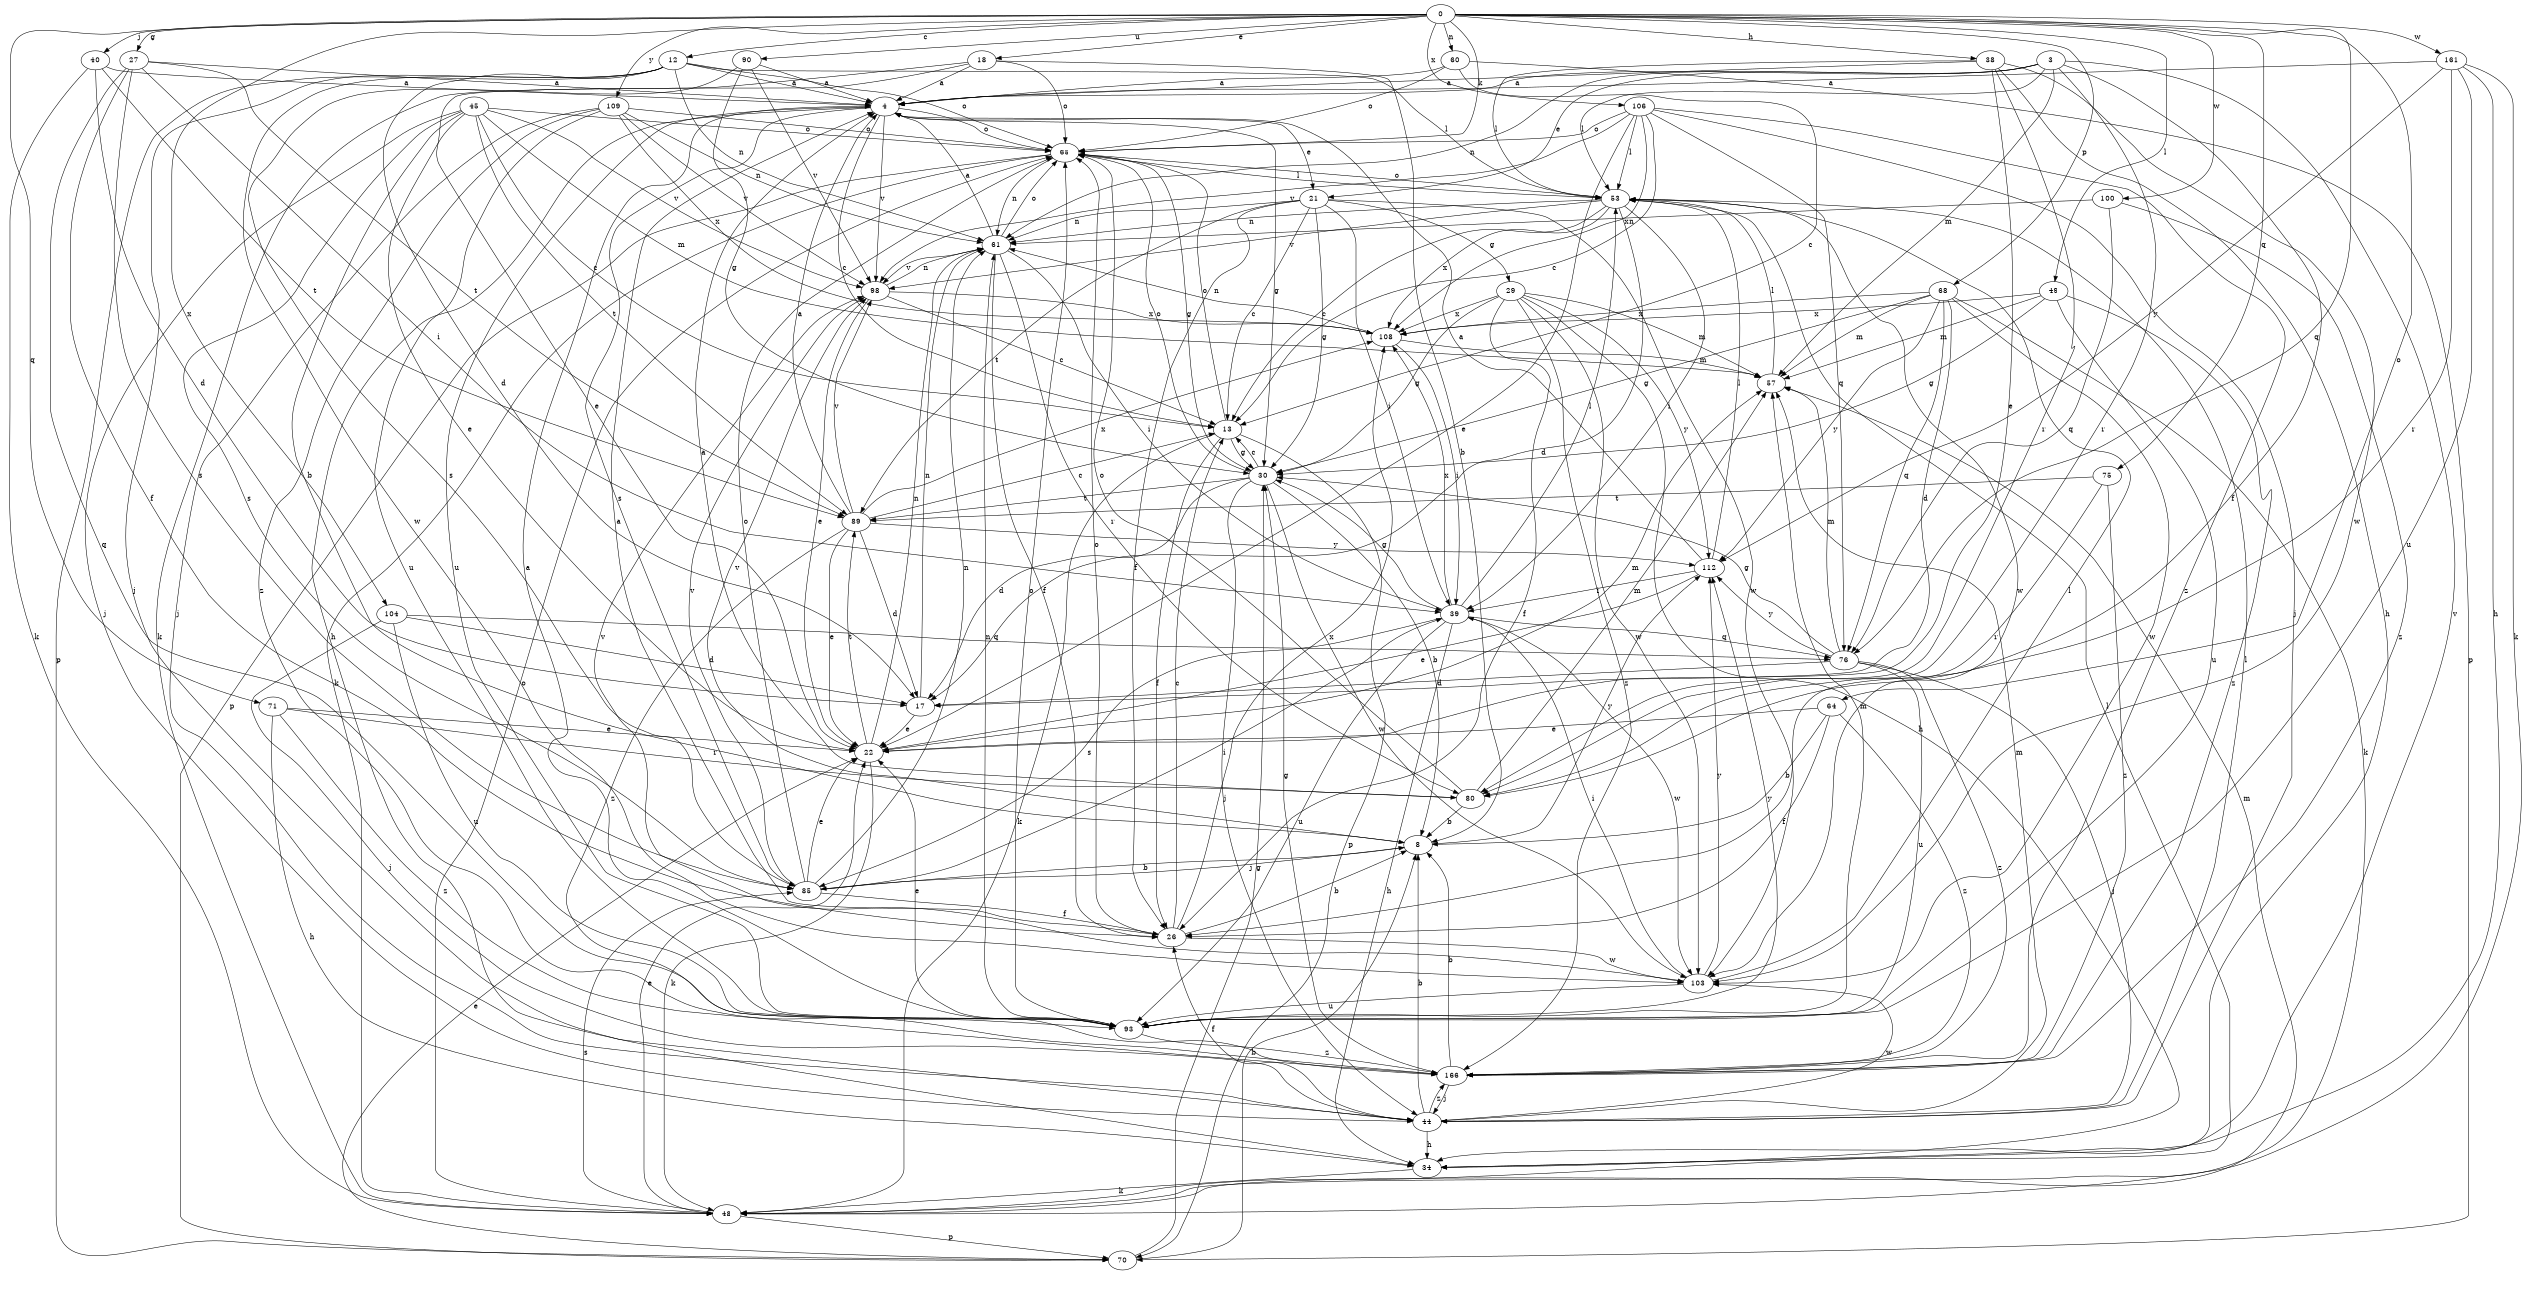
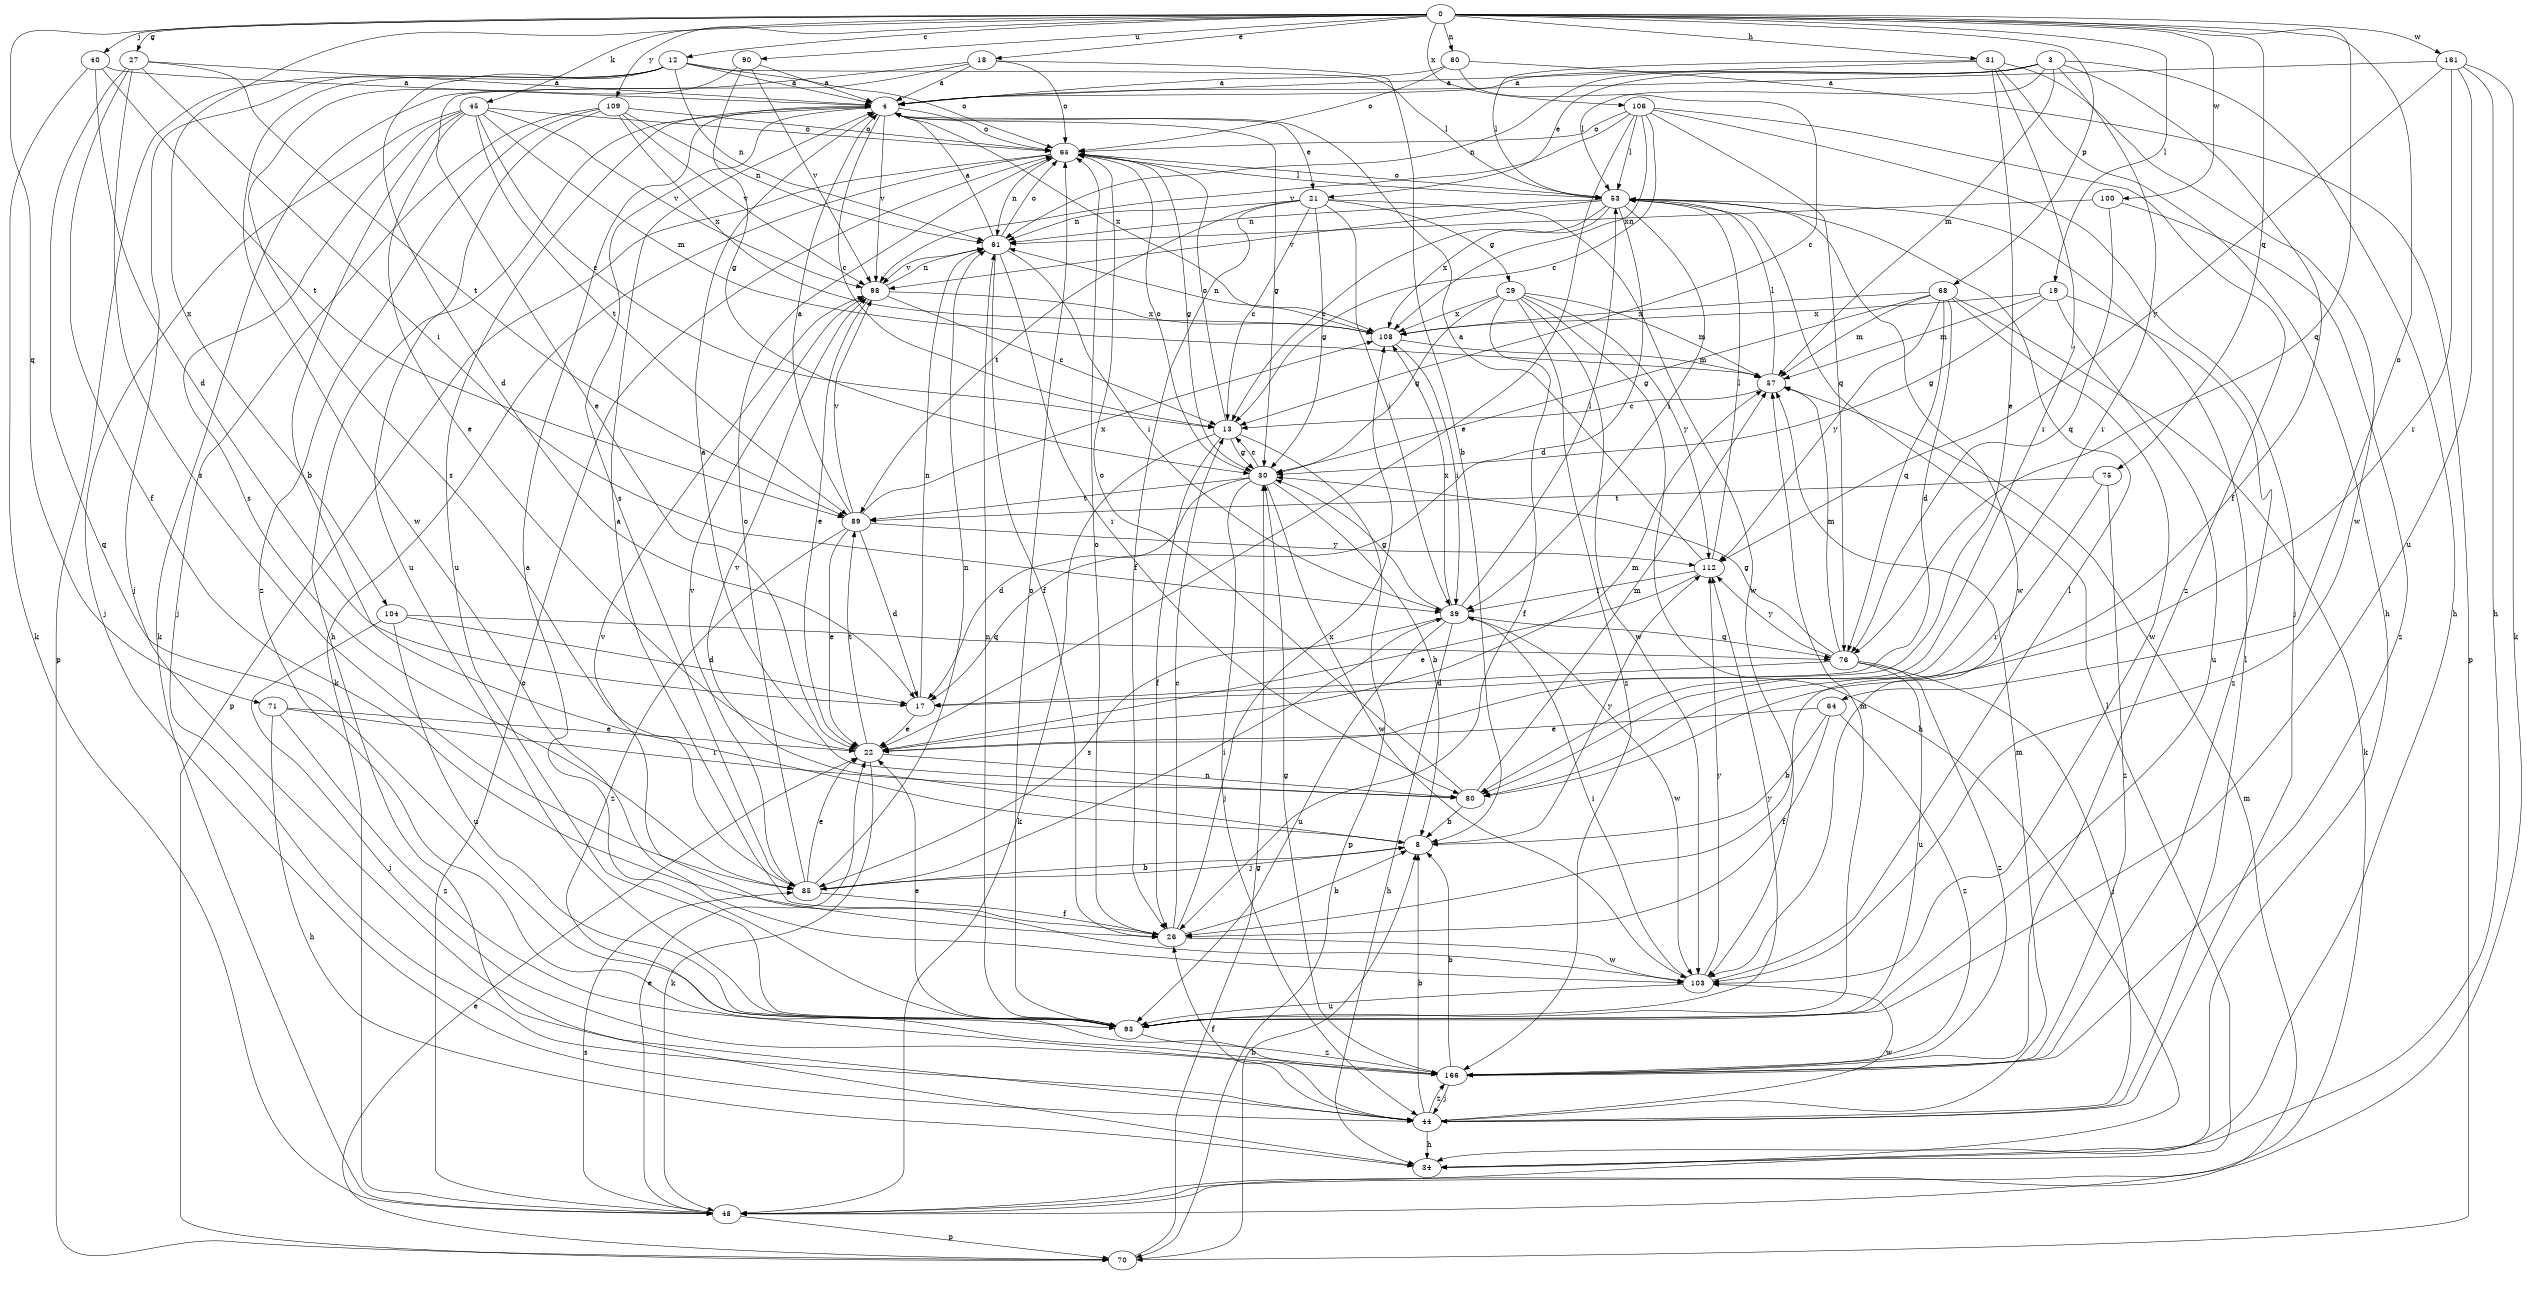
node "38": label "38" -> "31"
edge "0" -> "65": now "0" -> "45"
edge "4" -> "108": added, label "x"
node "49": label "49" -> "19"
edge "89" -> "13": now "57" -> "13"
edge "22" -> "61": now "22" -> "80"
edge "3" -> "34": label "v" -> "h"
edge "34" -> "48": removed, label "k"
